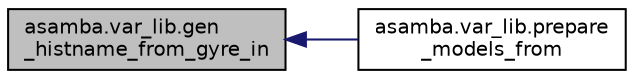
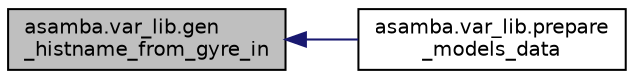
node "asamba.var_lib.prepare _models_from": label "asamba.var_lib.prepare _models_from" -> "asamba.var_lib.prepare _models_data"
